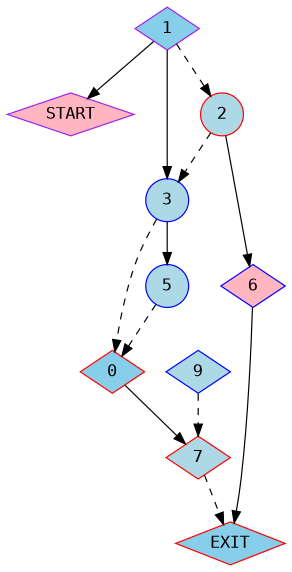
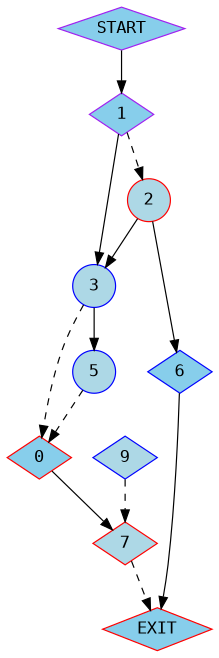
edge "1" -> "START": reversed
node "START": fillcolor lightpink -> skyblue
edge "2" -> "3": style dashed -> solid
node "6": fillcolor lightpink -> skyblue
